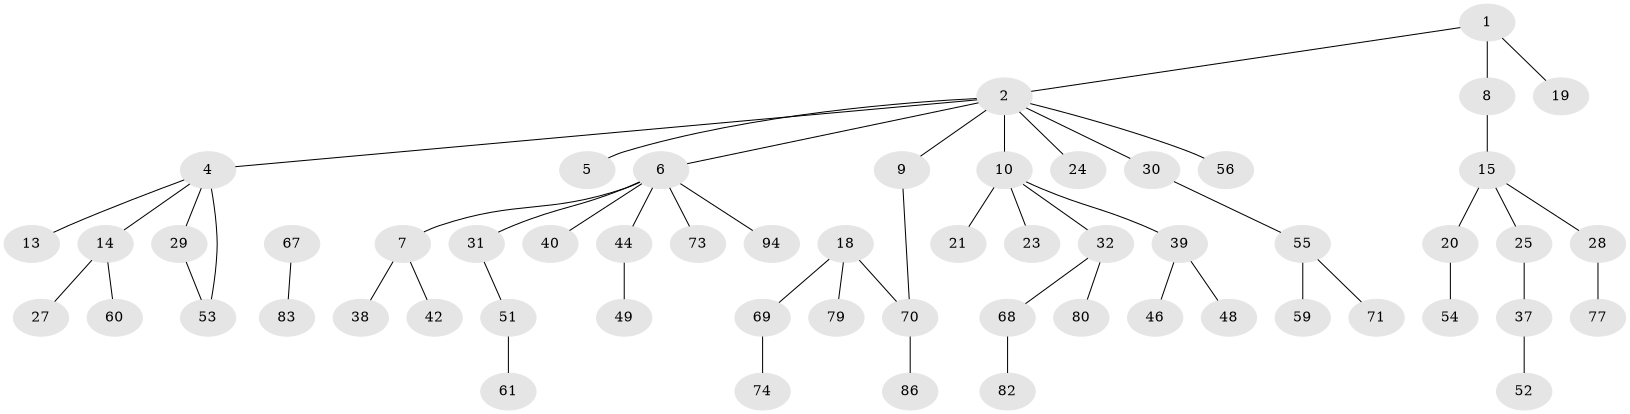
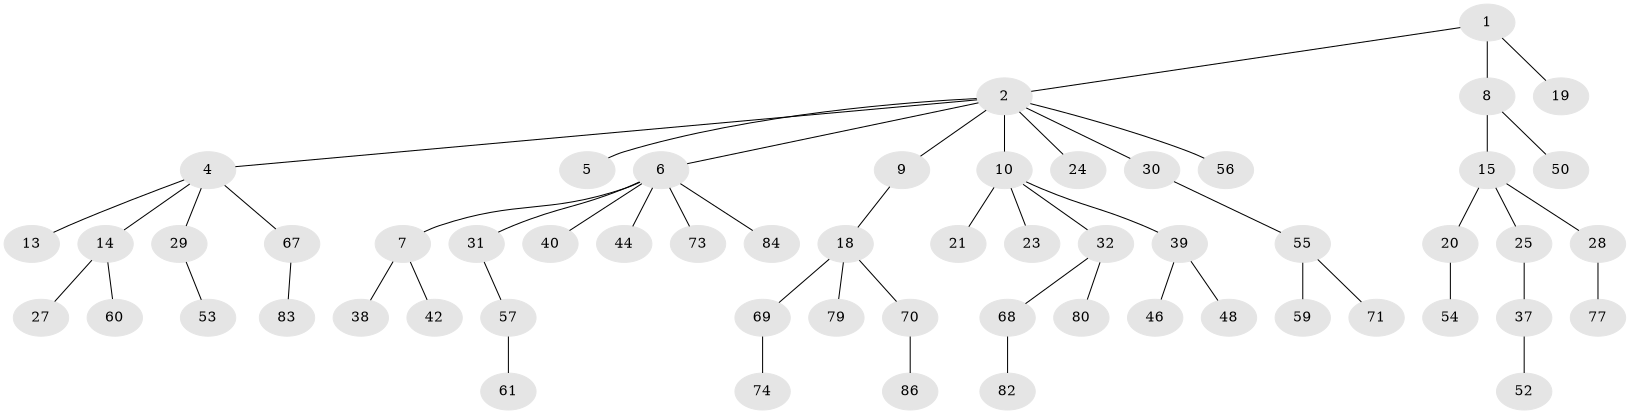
node "50": added
edge "4" -- "53": now "4" -- "67"
node "94": label "94" -> "84"
edge "9" -- "70": now "9" -- "18"
node "51": label "51" -> "57"
node "49": removed
